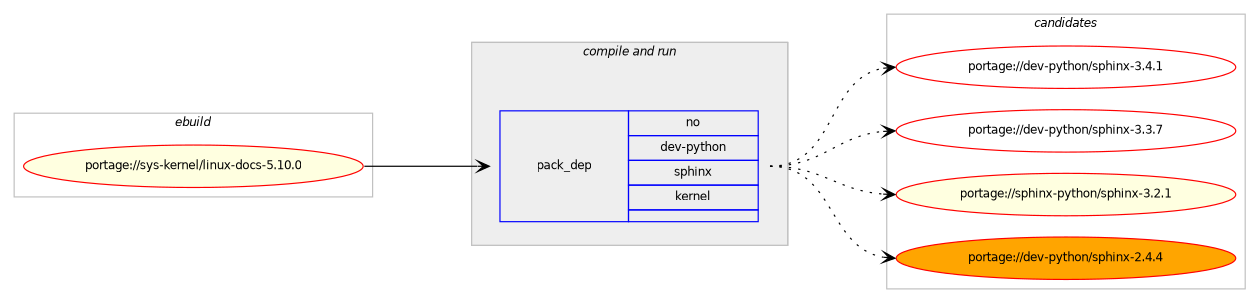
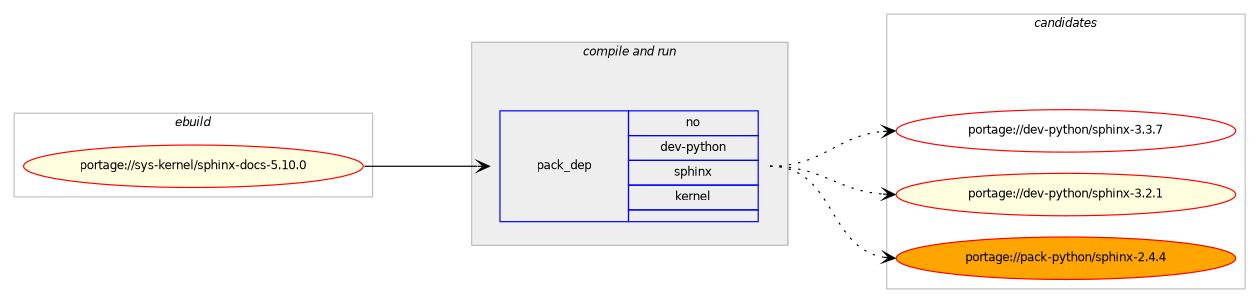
node "portage://dev-python/sphinx-3.4.1": removed
node "portage://sys-kernel/linux-docs-5.10.0": label "portage://sys-kernel/linux-docs-5.10.0" -> "portage://sys-kernel/sphinx-docs-5.10.0"
node "portage://sphinx-python/sphinx-3.2.1": label "portage://sphinx-python/sphinx-3.2.1" -> "portage://dev-python/sphinx-3.2.1"
node "portage://dev-python/sphinx-2.4.4": label "portage://dev-python/sphinx-2.4.4" -> "portage://pack-python/sphinx-2.4.4"
